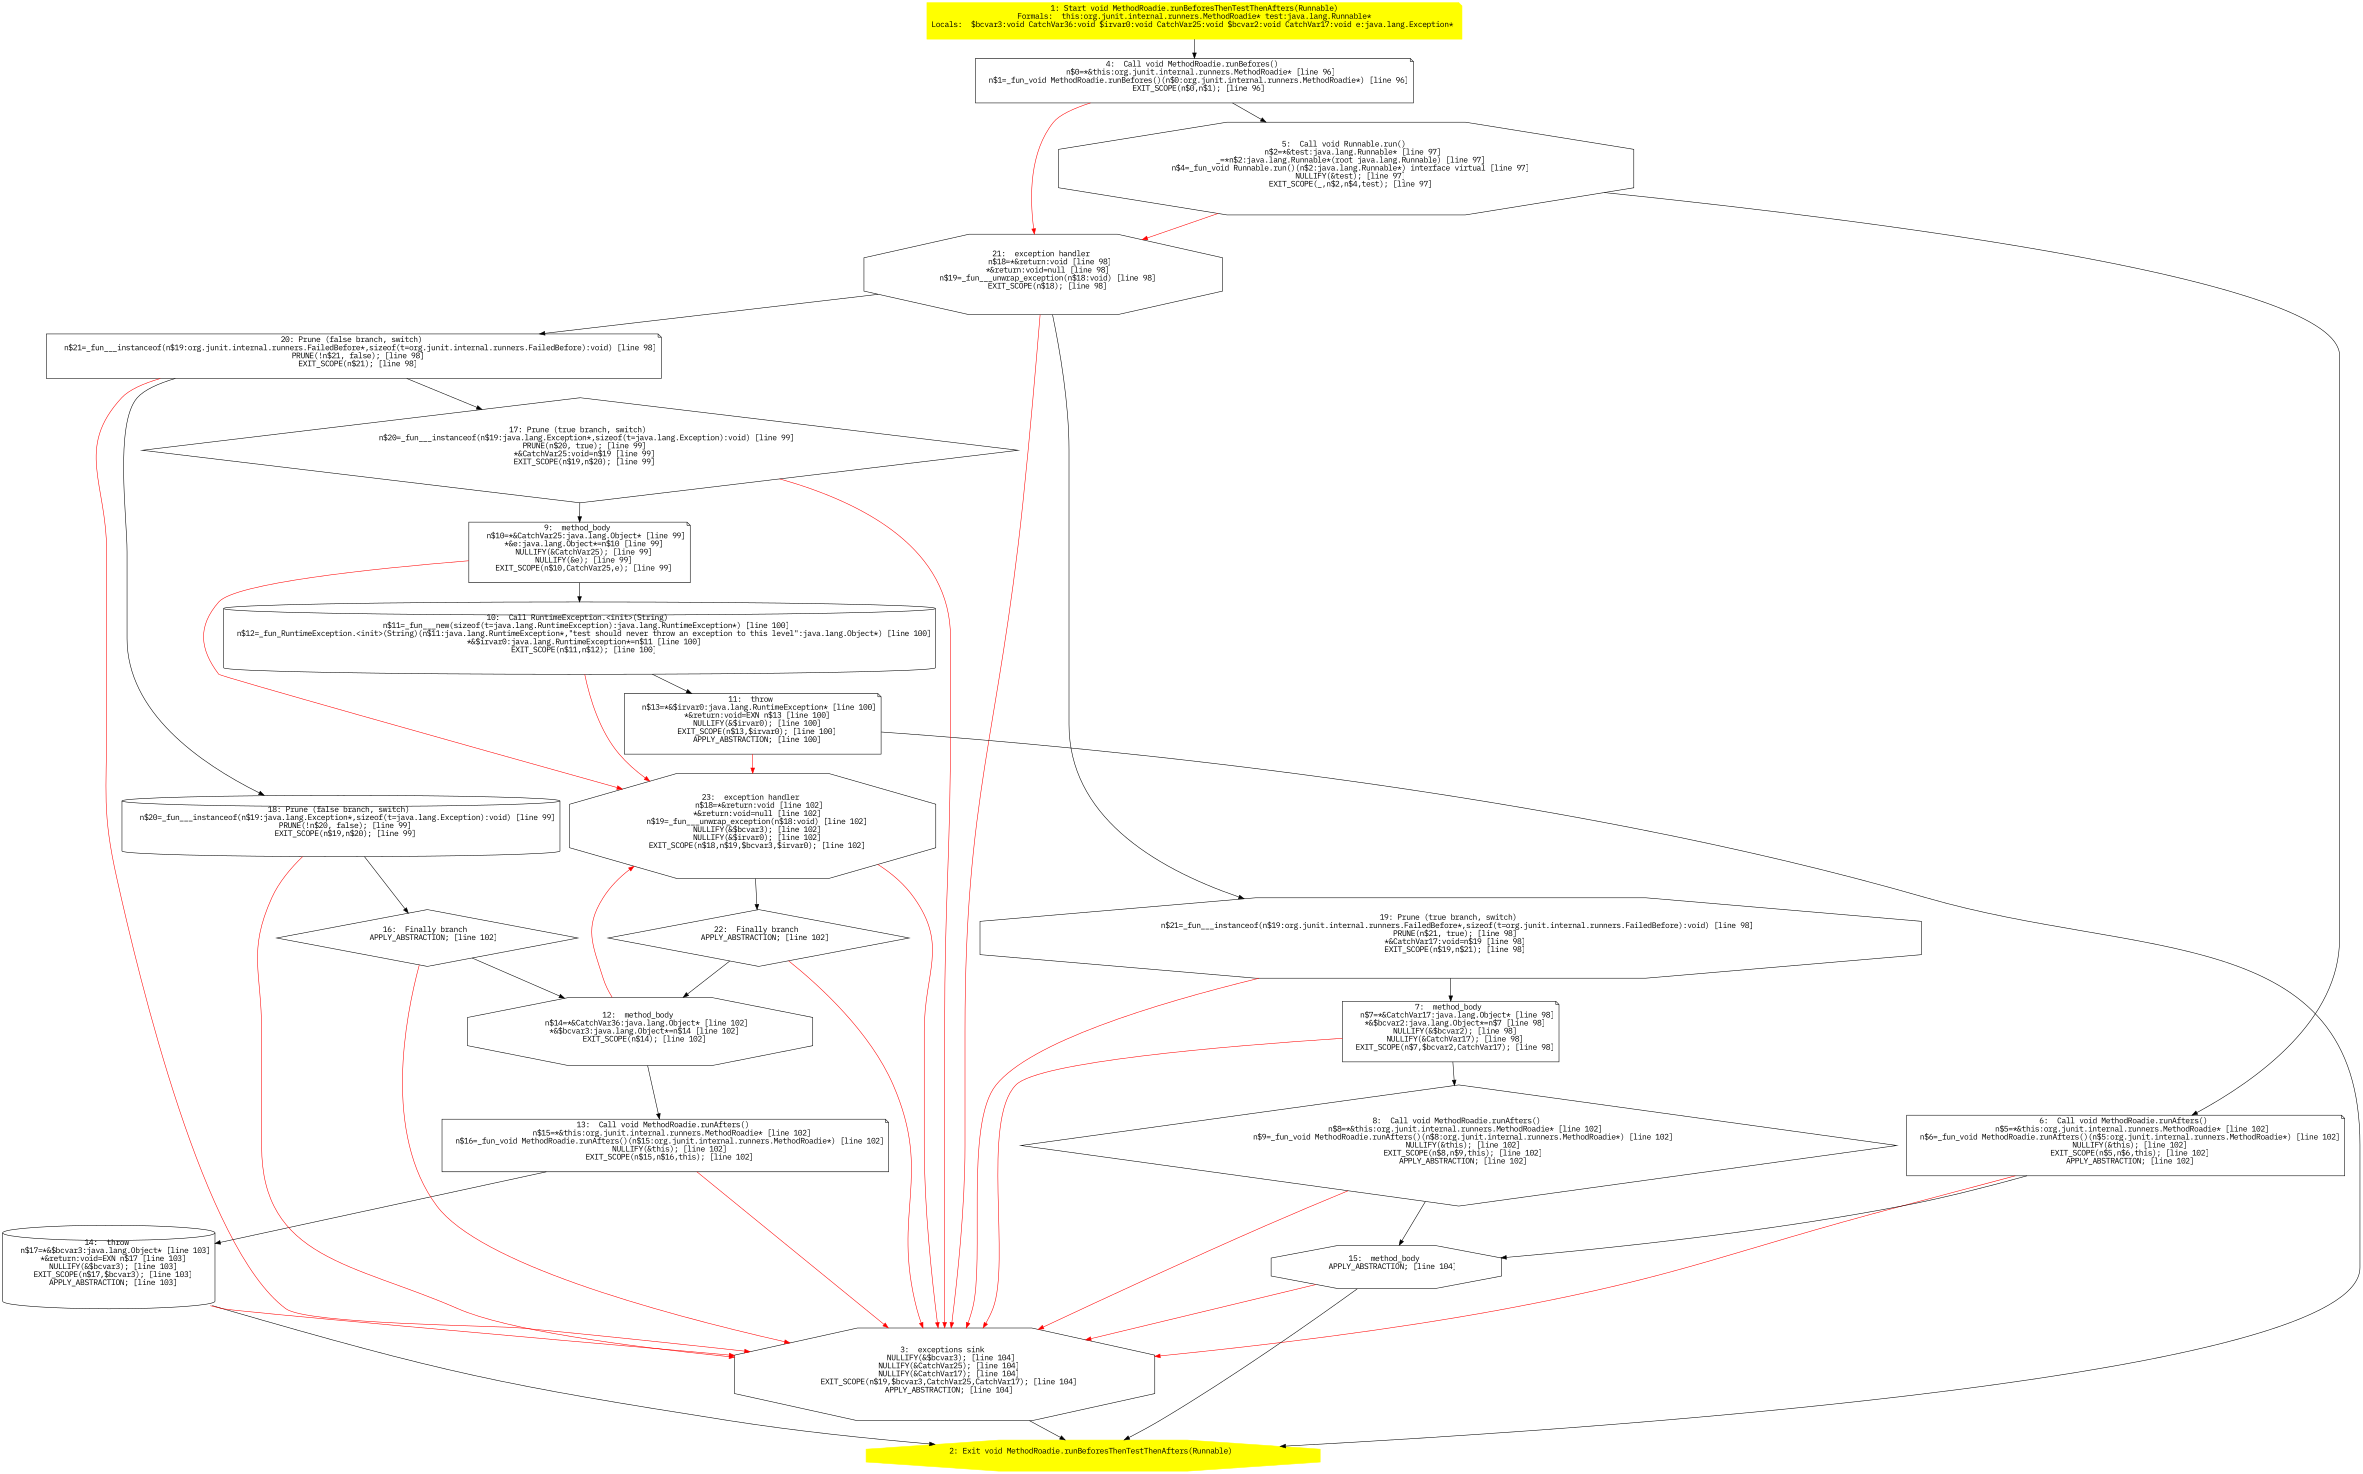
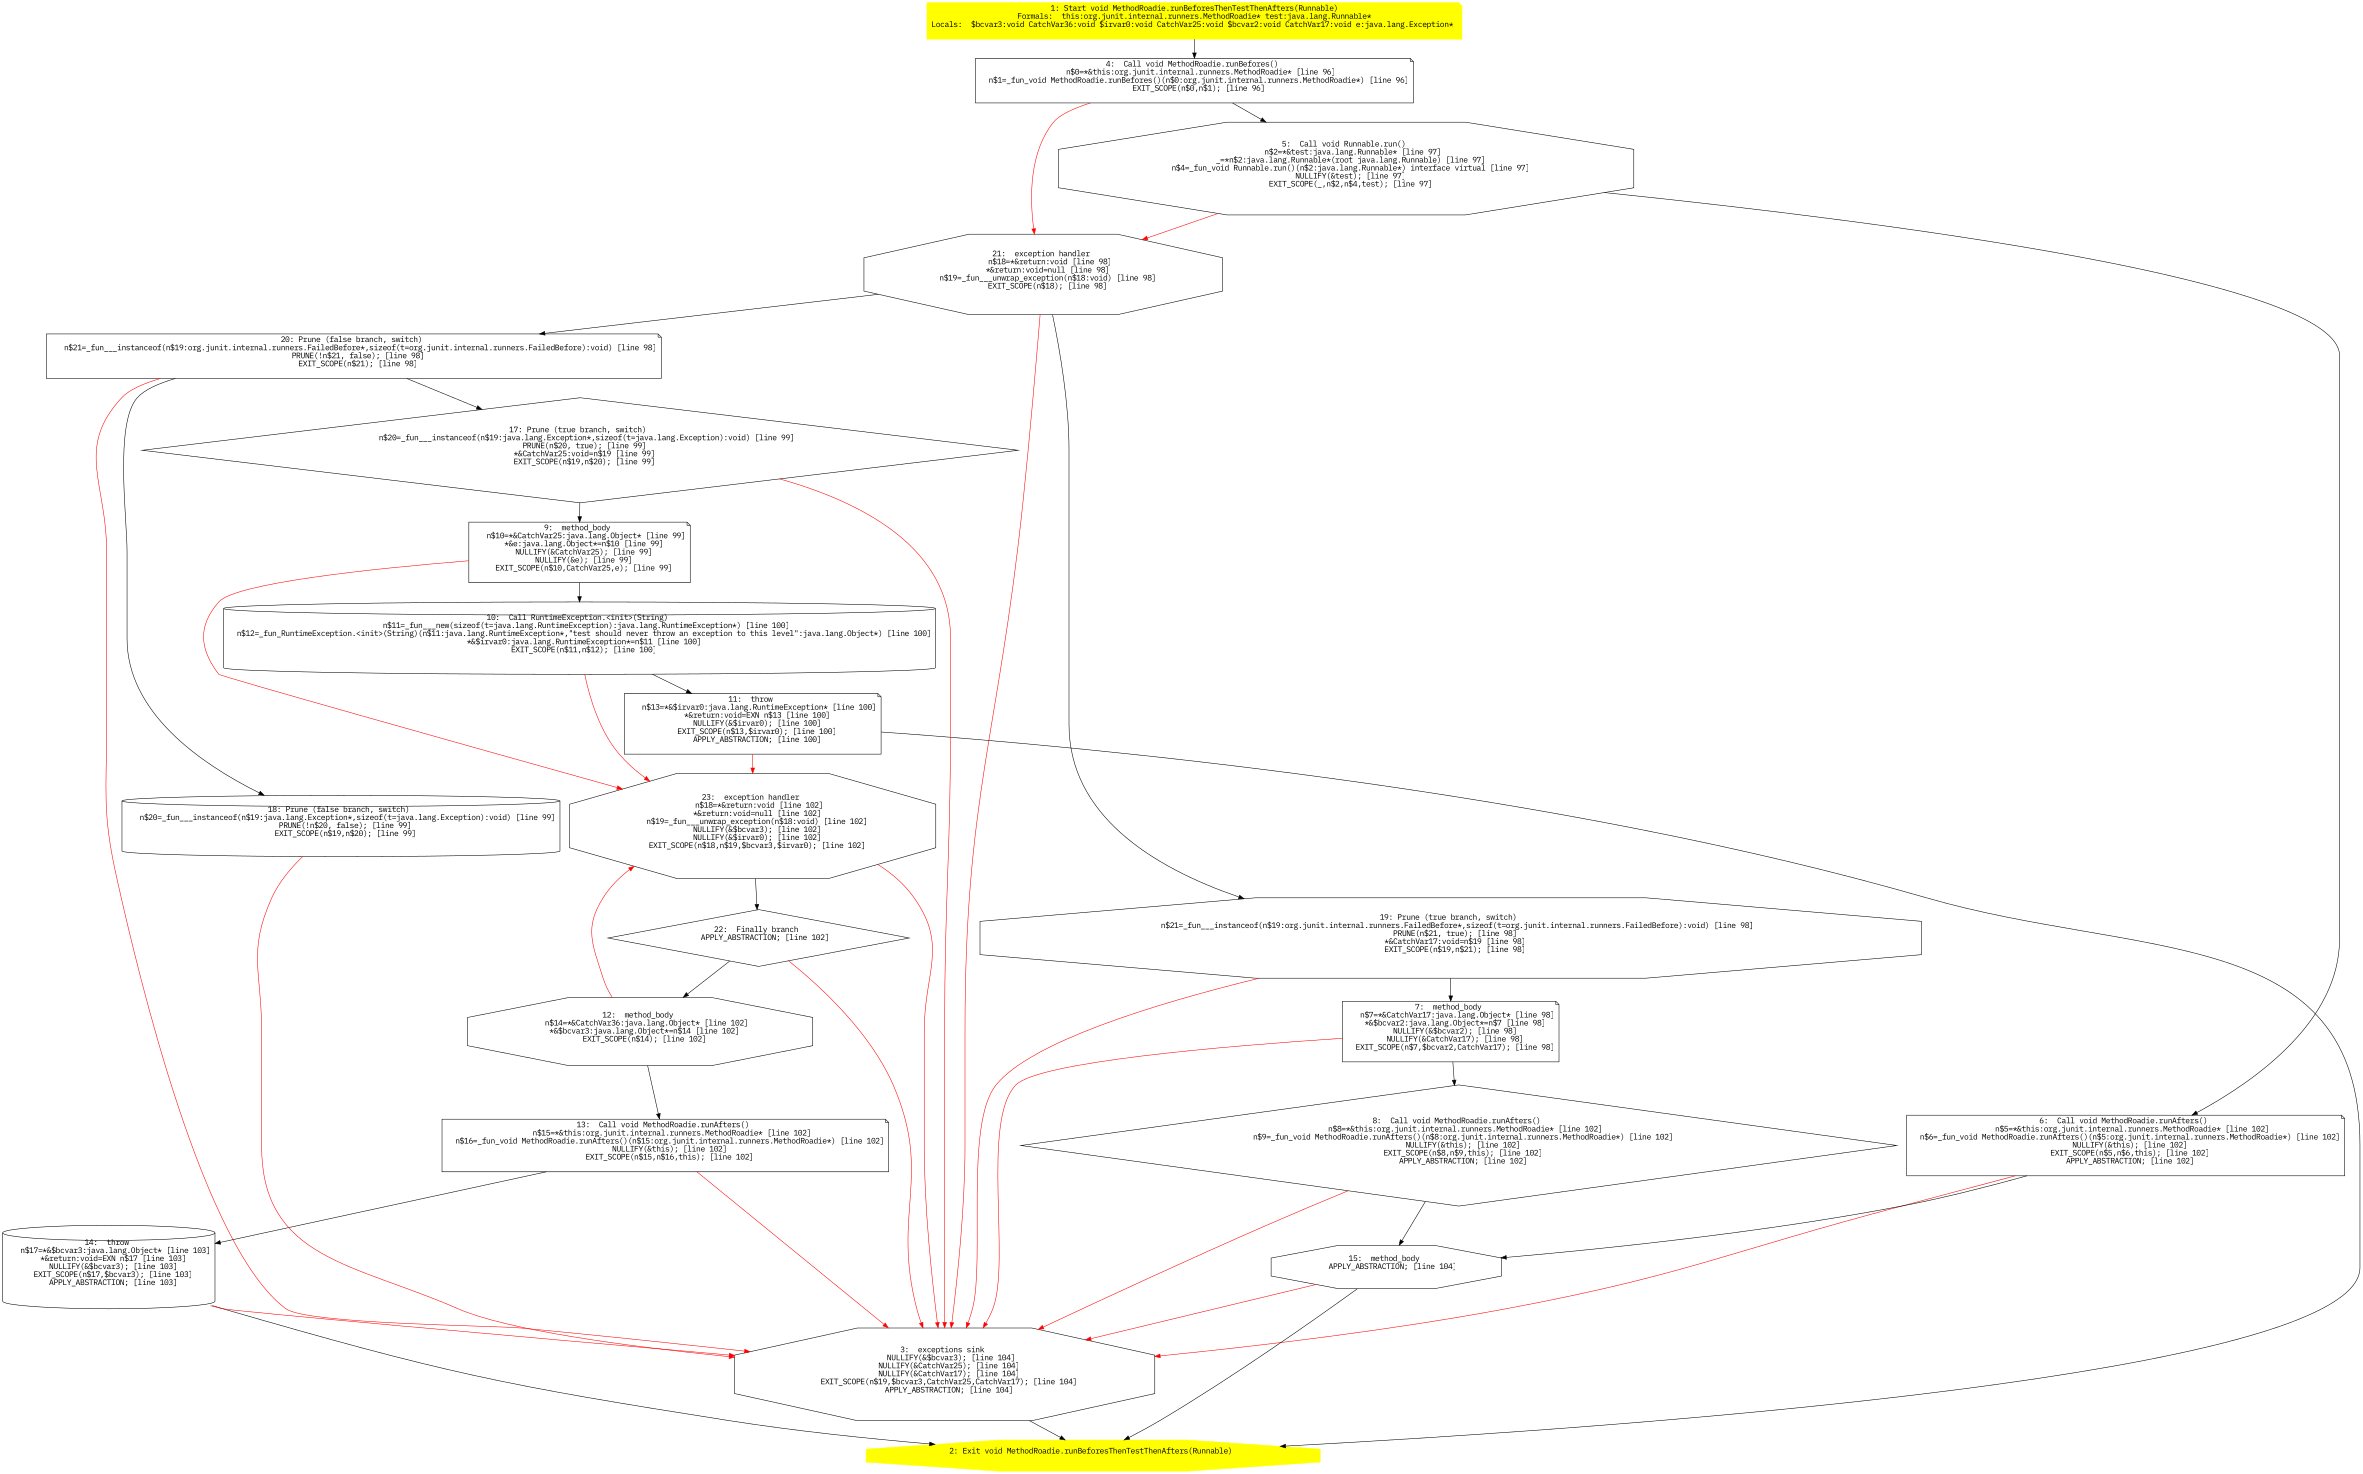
node "16:  Finally branch APPLY_ABSTRACTION; [line 102]": removed
